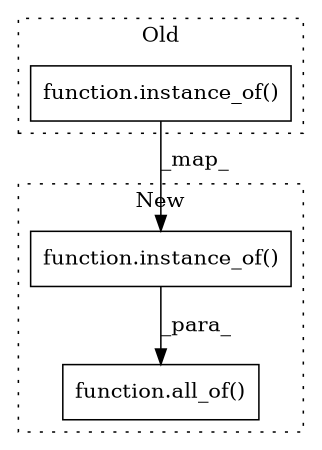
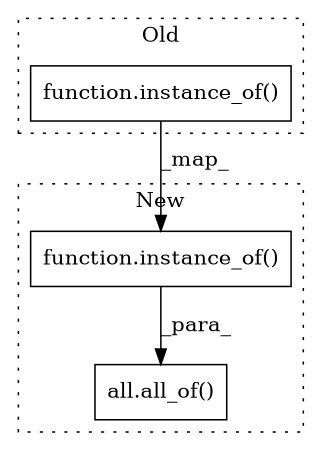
node "function.all_of()": label "function.all_of()" -> "all.all_of()"
